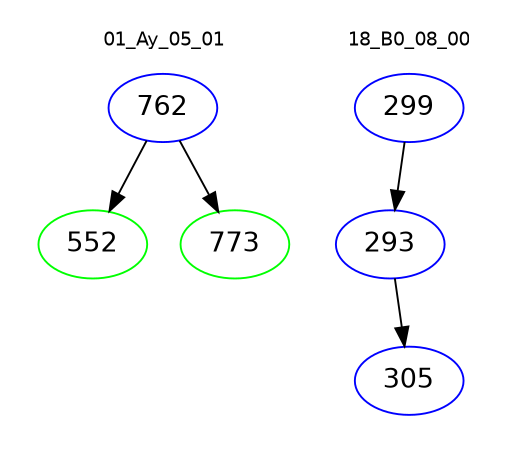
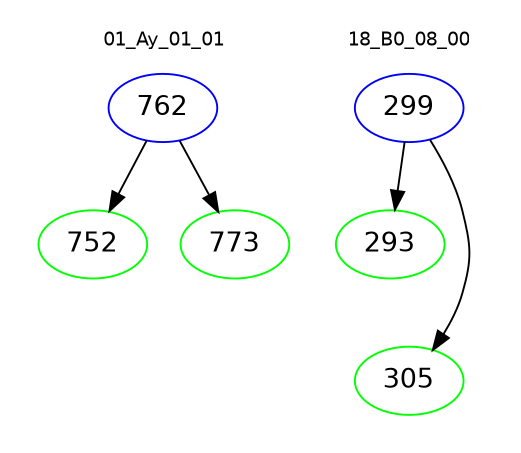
cluster "01_Ay_05_01": label "01_Ay_05_01" -> "01_Ay_01_01"
node "552": label "552" -> "752"
node "293": color blue -> green
edge "293" -> "305": now "299" -> "305"
node "305": color blue -> green
